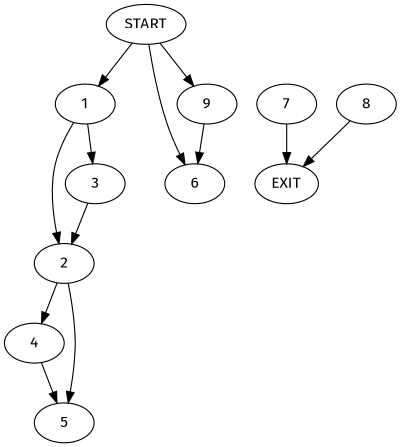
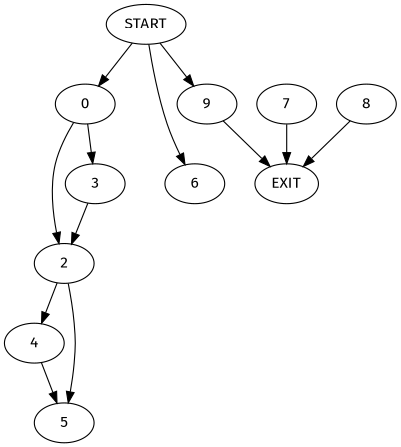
node "1": label "1" -> "0"
edge "9" -> "6": now "9" -> "EXIT"
